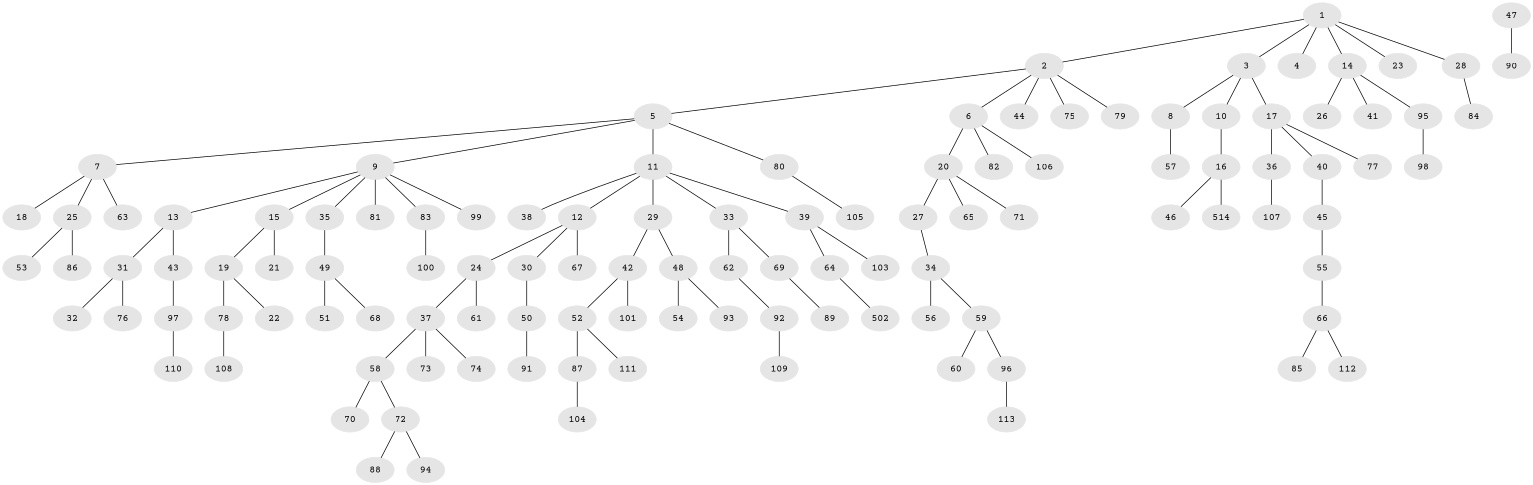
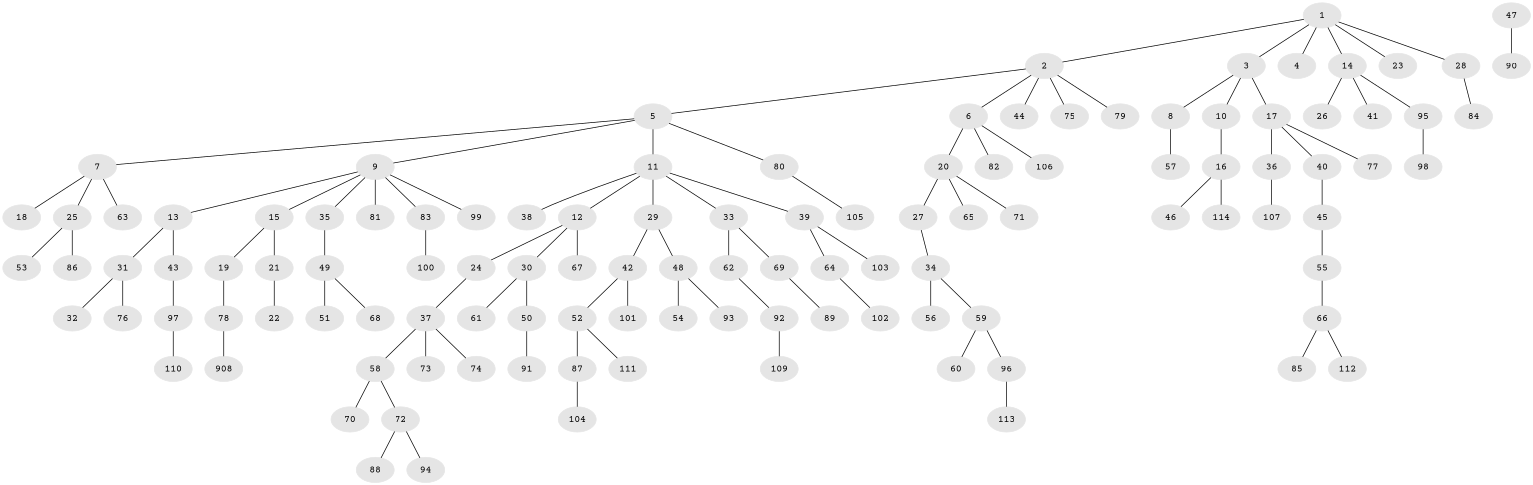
node "514": label "514" -> "114"
edge "19" -- "22": now "21" -- "22"
edge "24" -- "61": now "30" -- "61"
node "502": label "502" -> "102"
node "108": label "108" -> "908"
